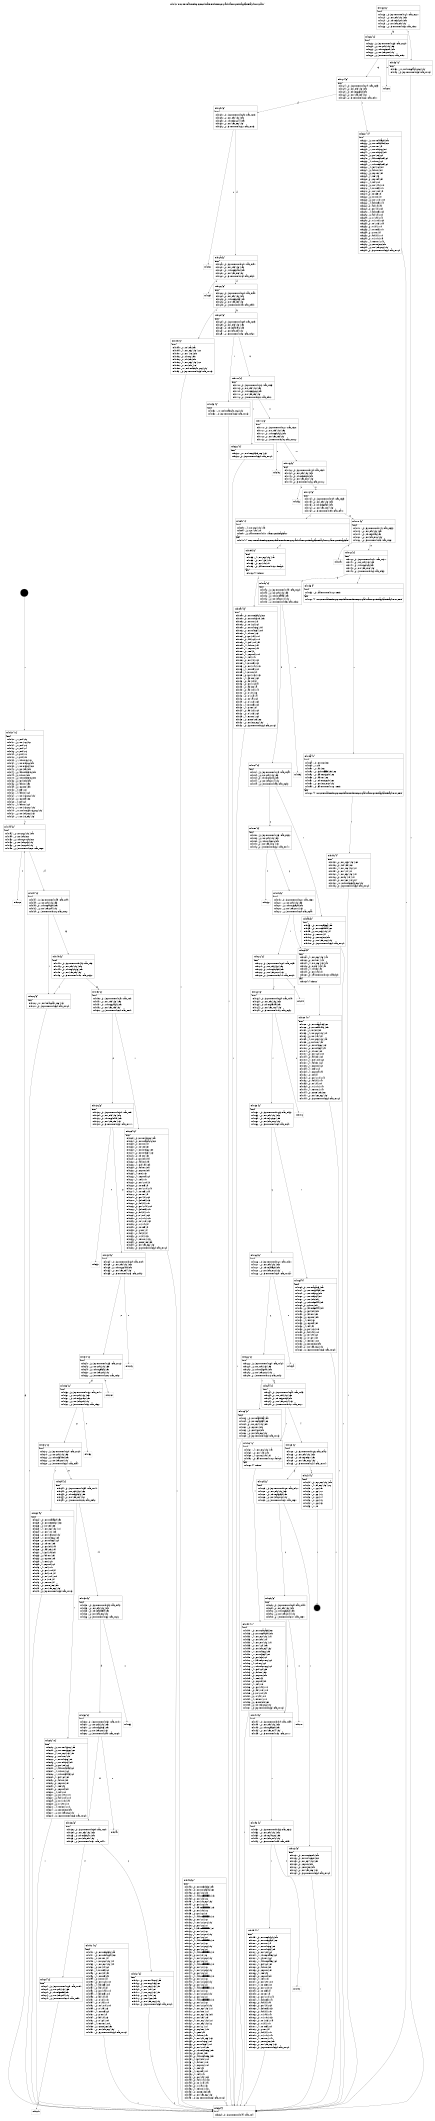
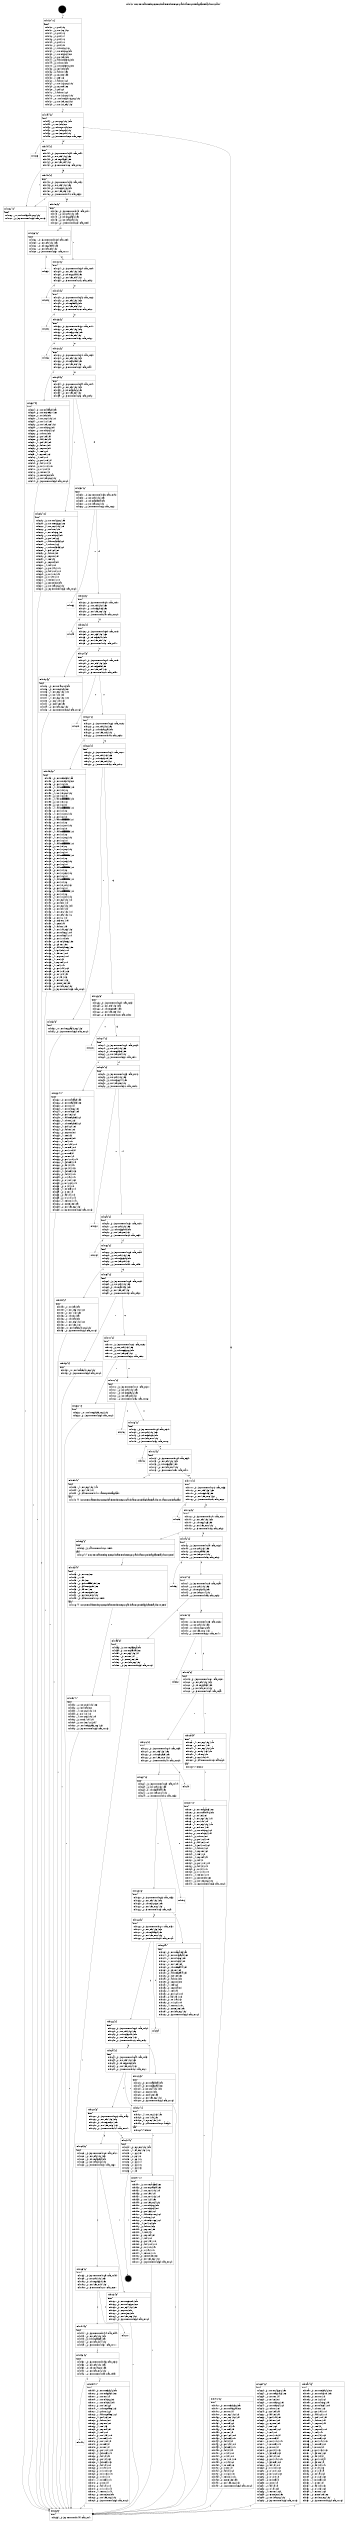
node "0x401e9c [15]": removed
node "0x401620 [28]": added
edge "0x4014ec [28]" -> "0x40222f [137]": now "0x4014ec [28]" -> "0x401524 [28]"
